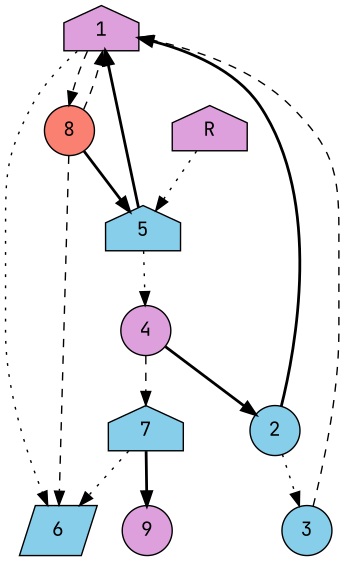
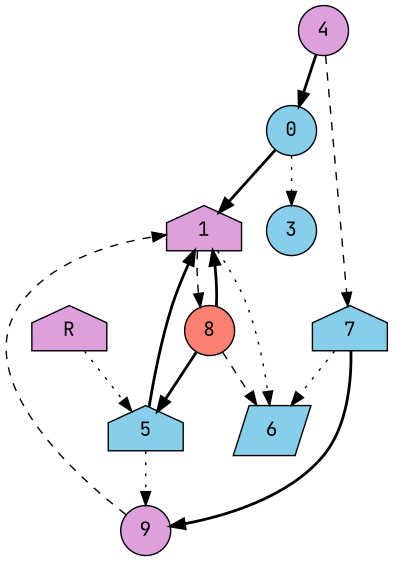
edge "8" -> "1": style dashed -> bold
edge "3" -> "1": now "9" -> "1"
edge "5" -> "4": now "5" -> "9"
node "2": label "2" -> "0"
